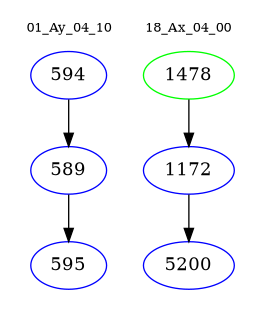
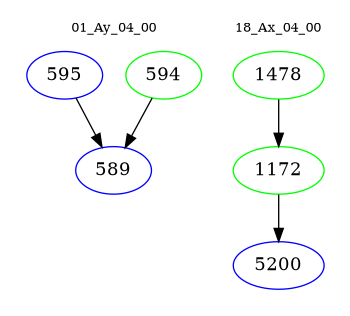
cluster "01_Ay_04_10": label "01_Ay_04_10" -> "01_Ay_04_00"
node "594": color blue -> green
node "1172": color blue -> green
edge "589" -> "595": reversed
